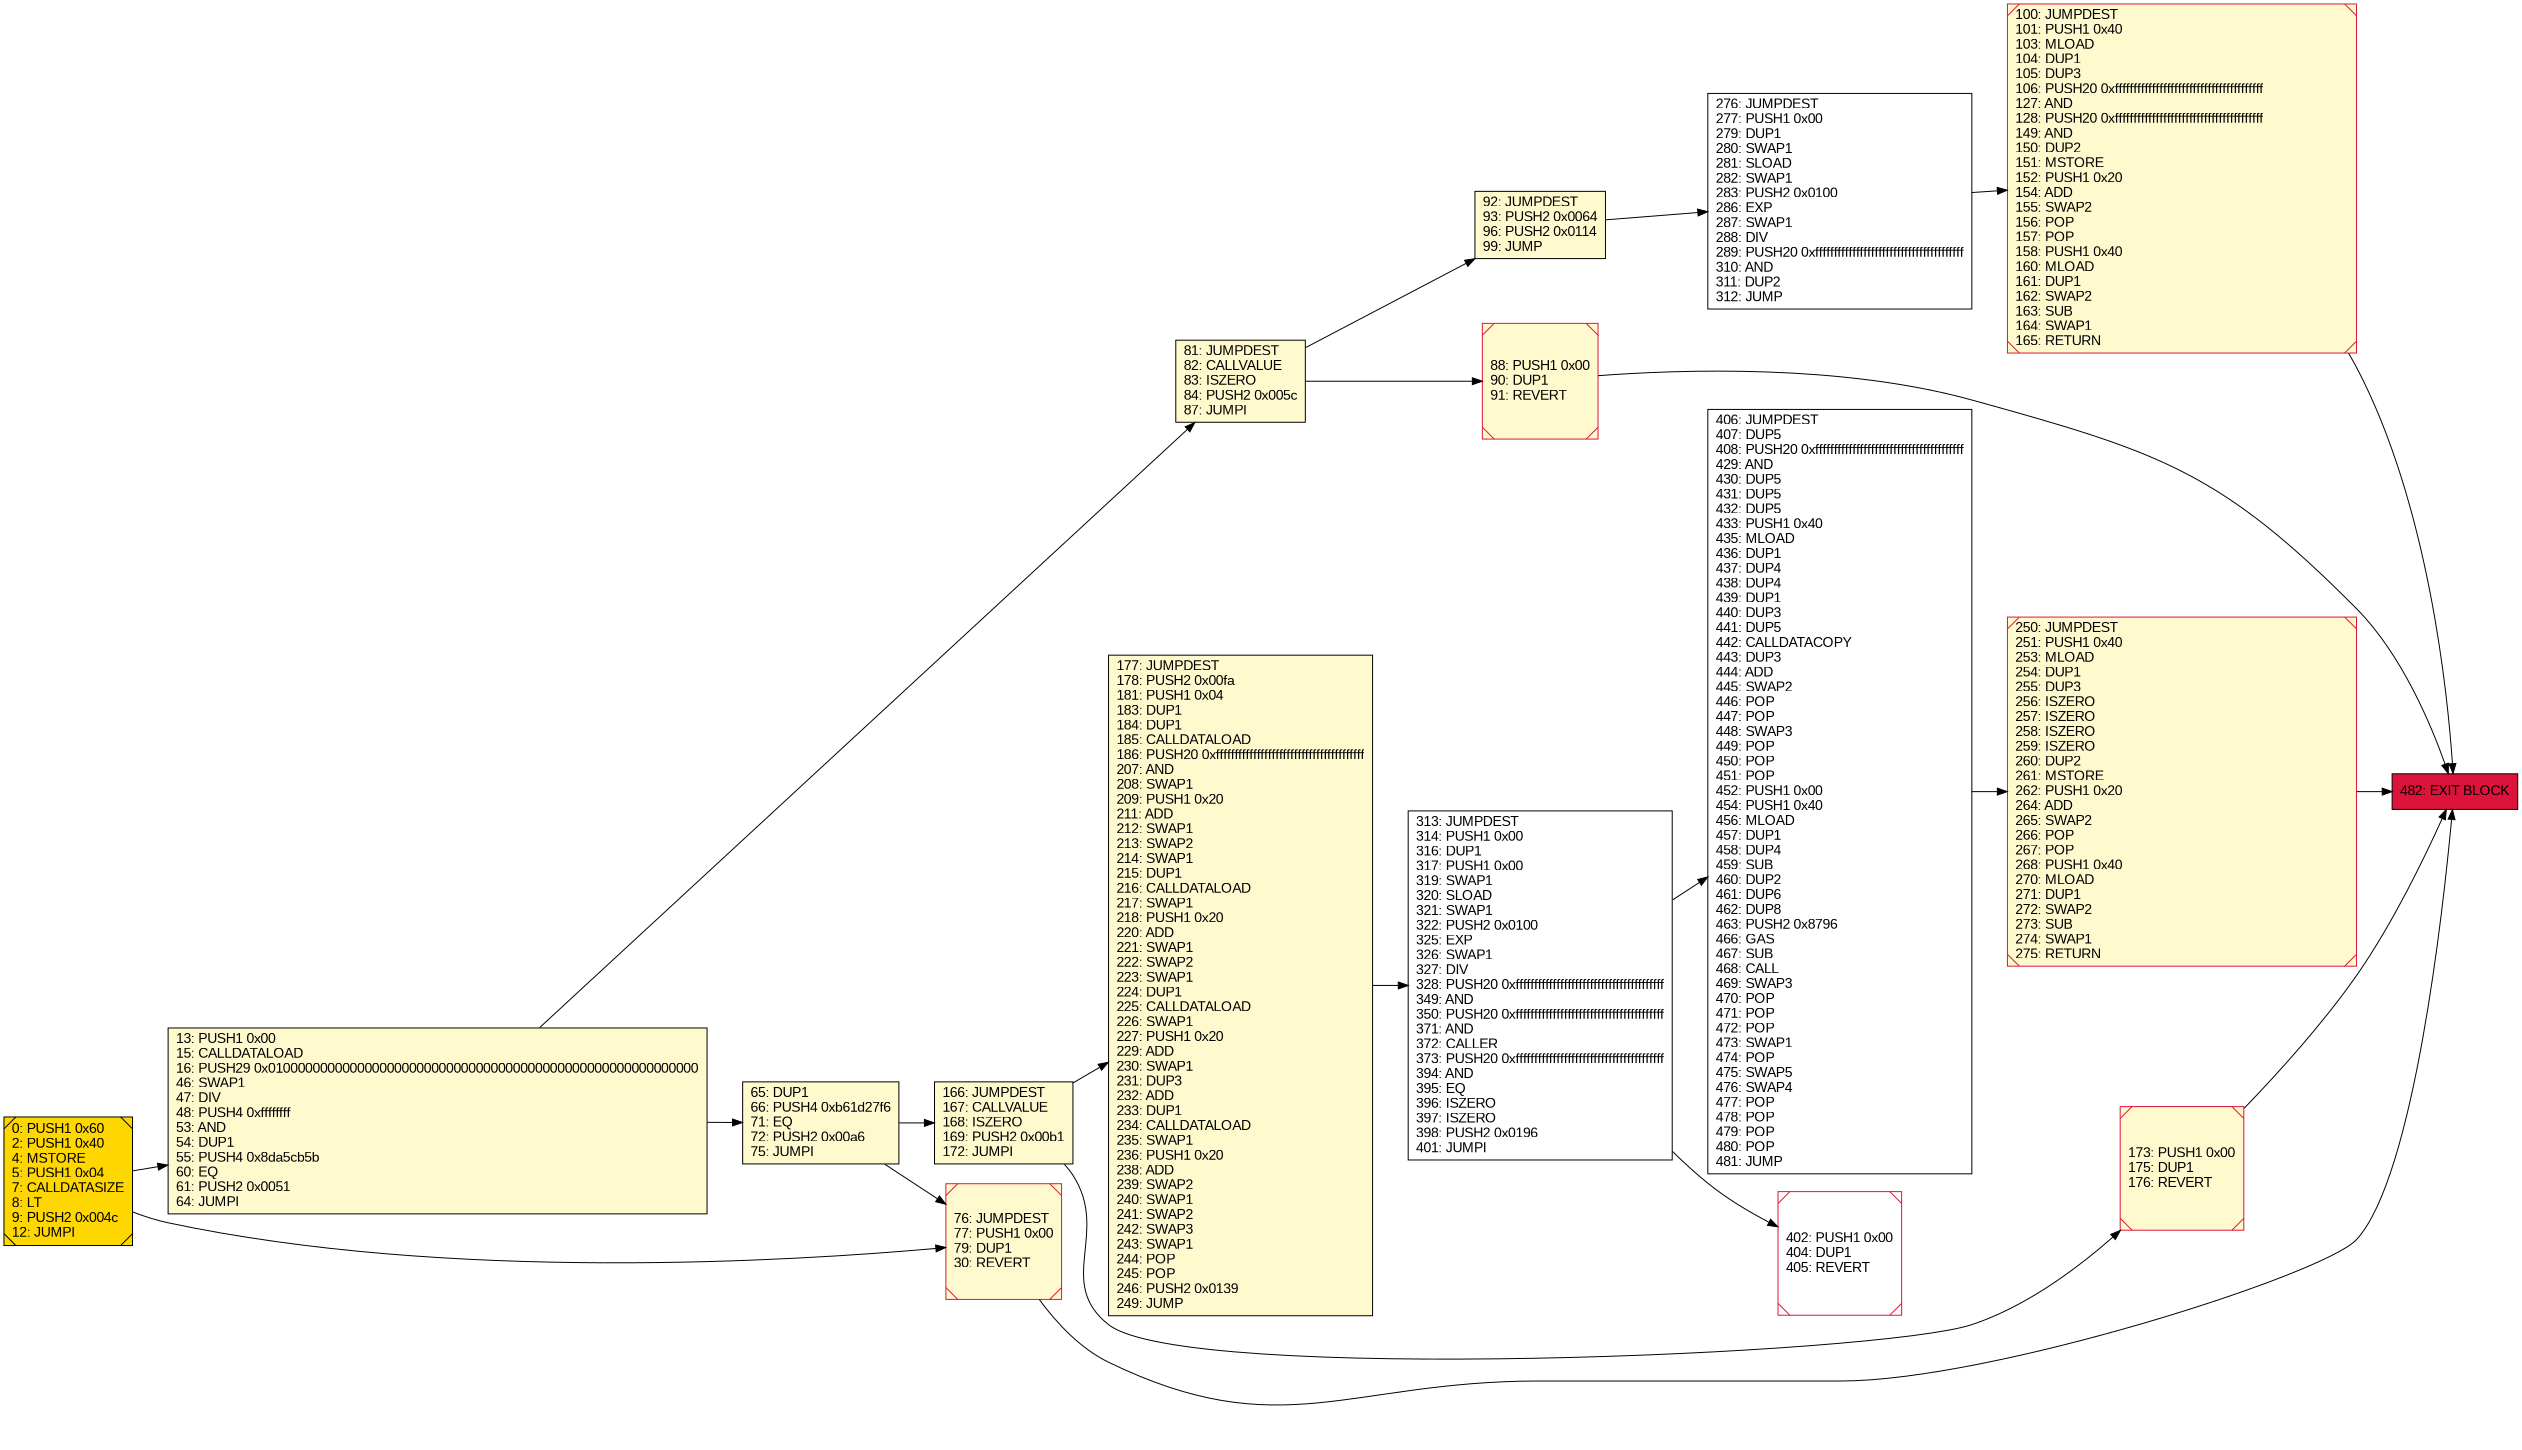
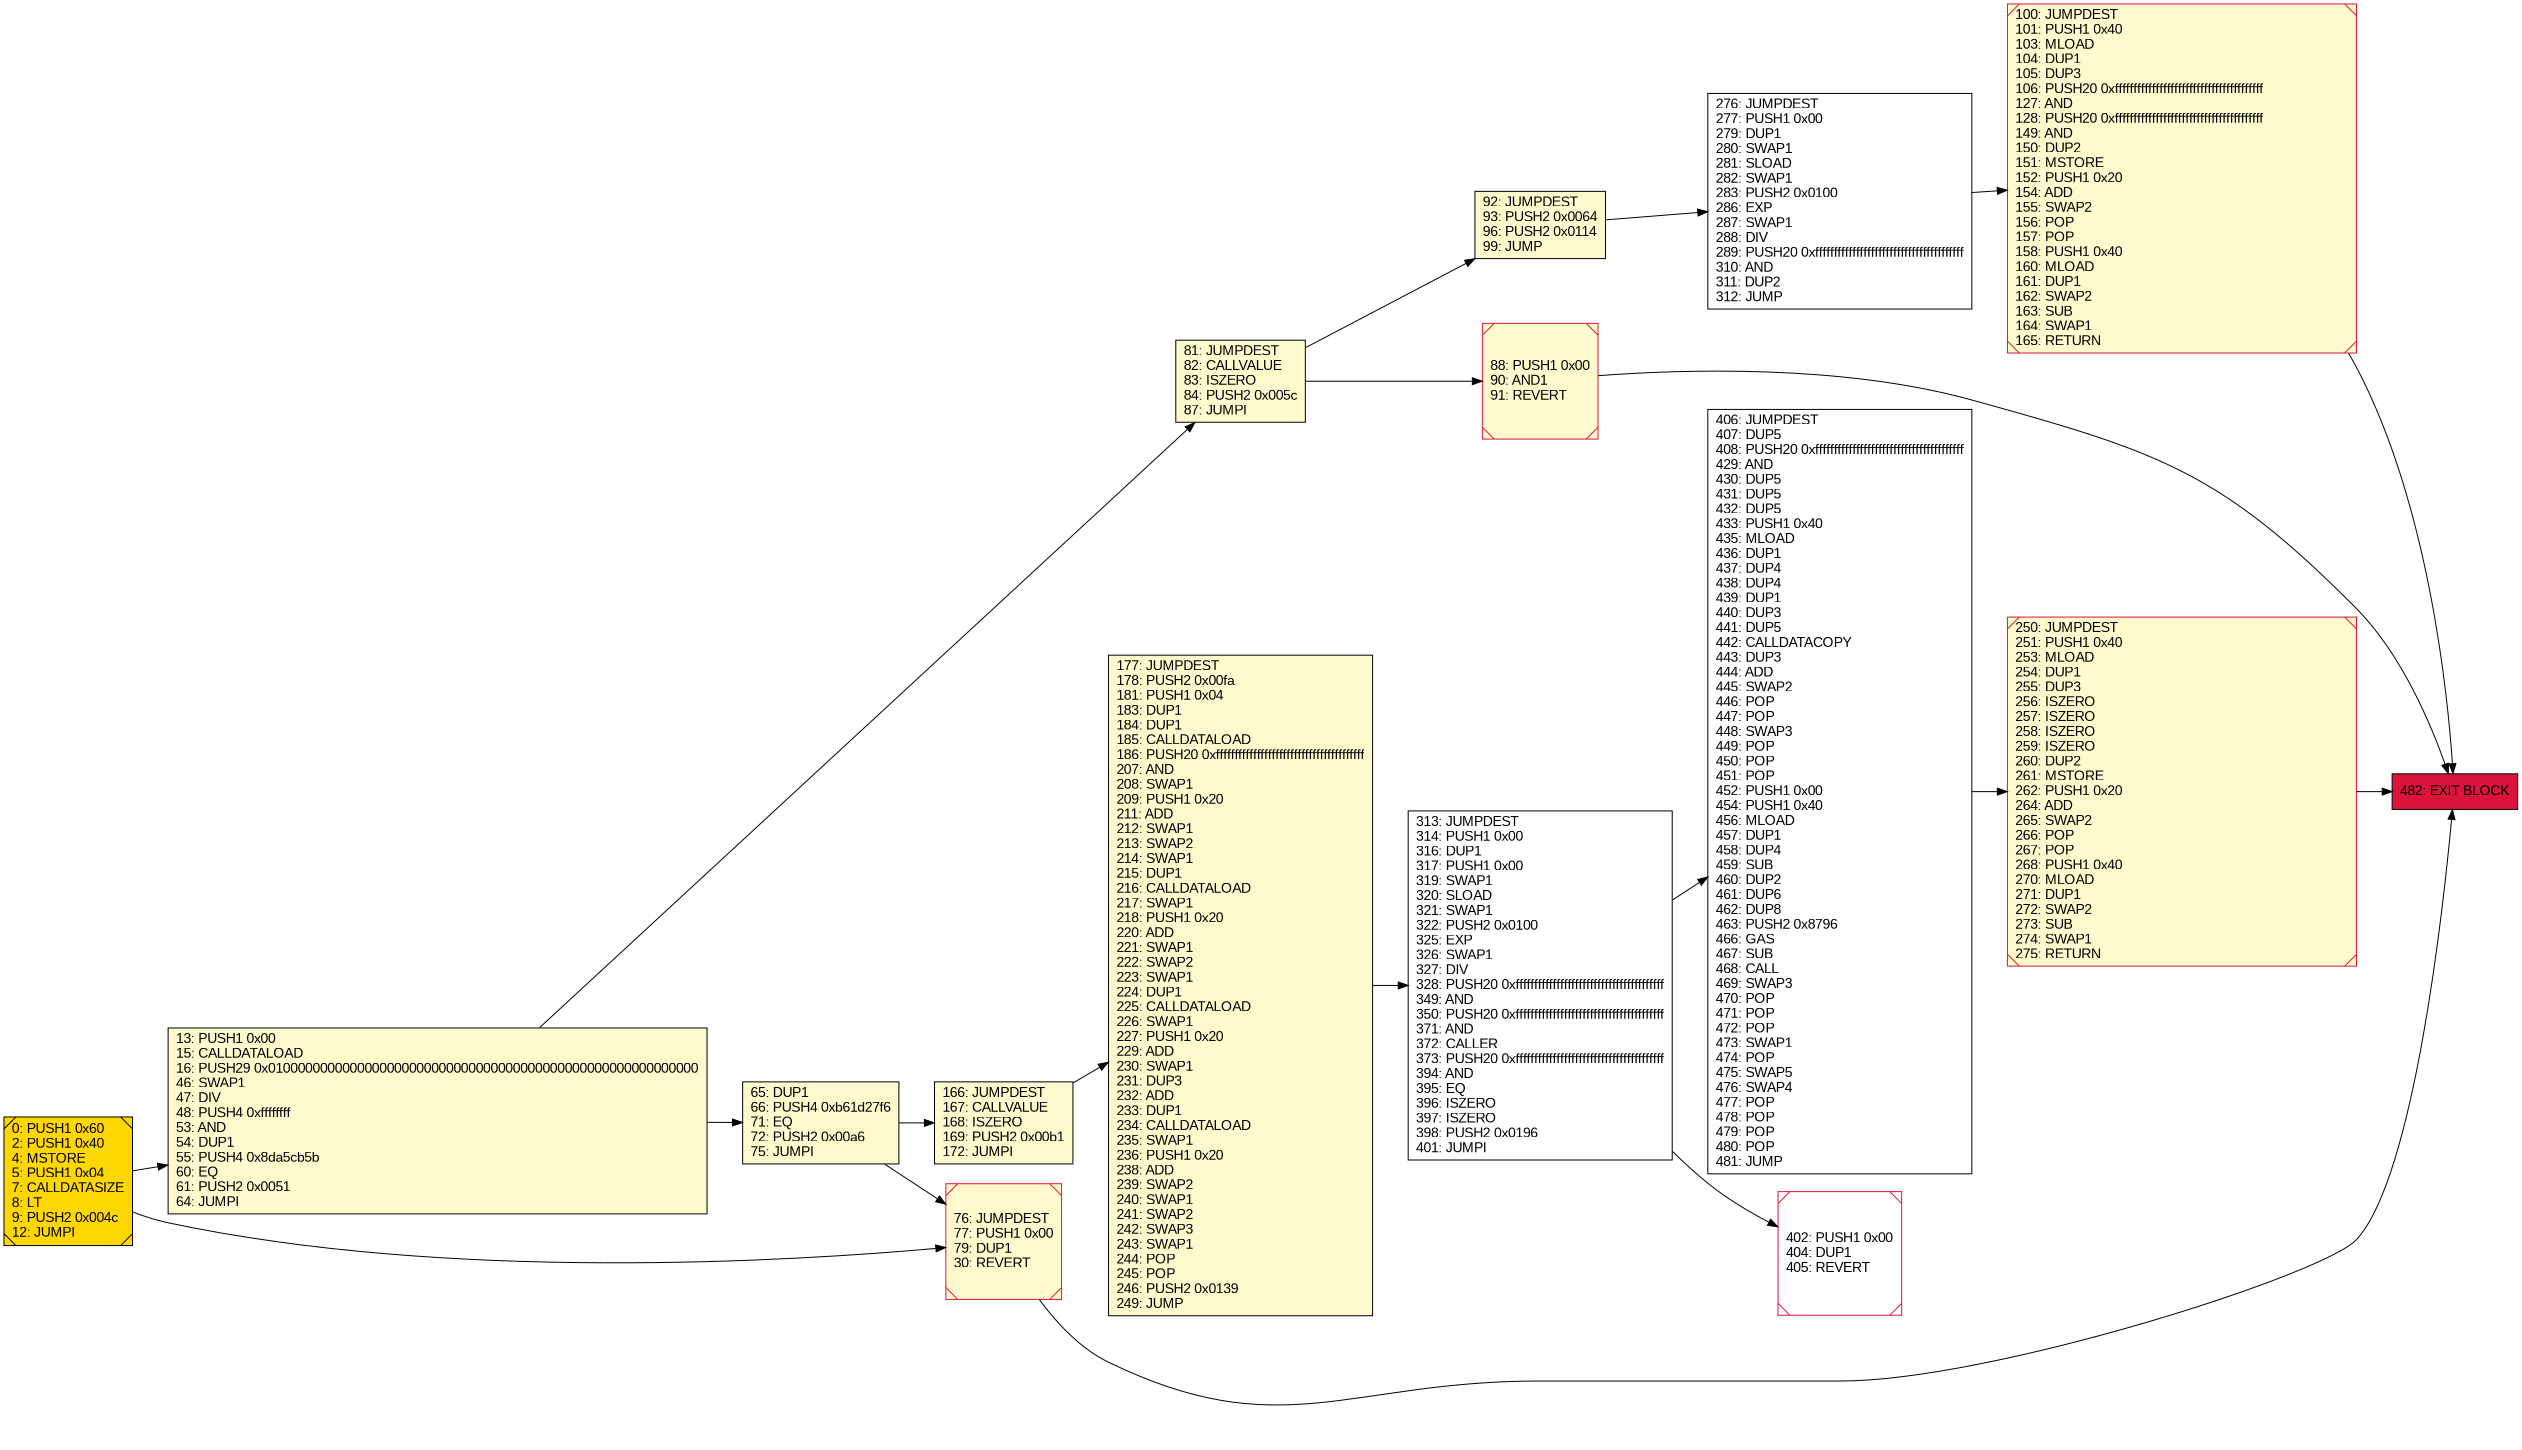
node "88: PUSH1 0x00 90: DUP1 91: REVERT": label "88: PUSH1 0x00 90: DUP1 91: REVERT" -> "88: PUSH1 0x00 90: AND1 91: REVERT"
node "173: PUSH1 0x00 175: DUP1 176: REVERT": removed
